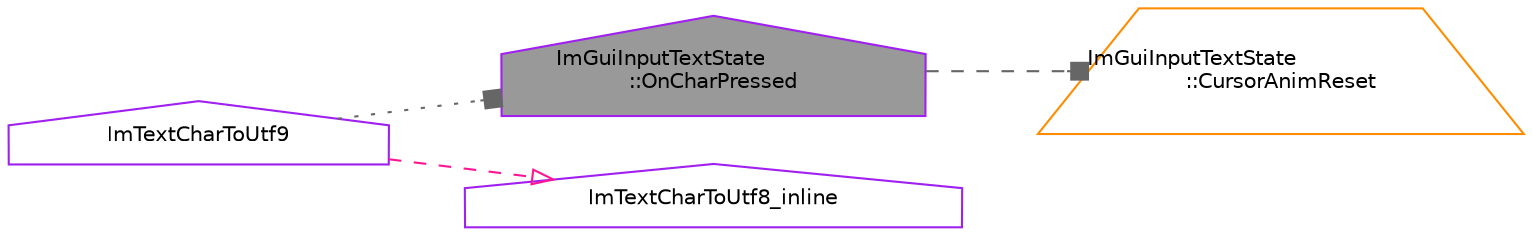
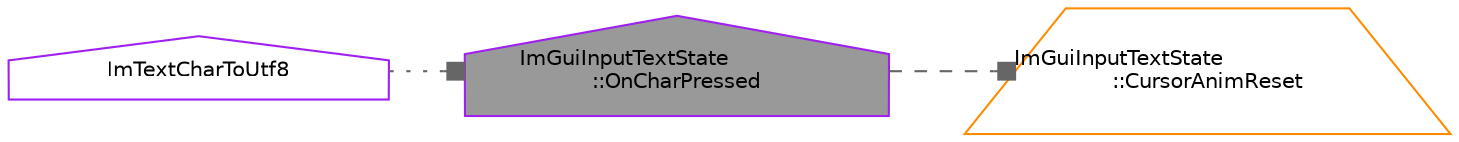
node "ImTextCharToUtf9": label "ImTextCharToUtf9" -> "ImTextCharToUtf8"
node "ImTextCharToUtf8_inline": removed
